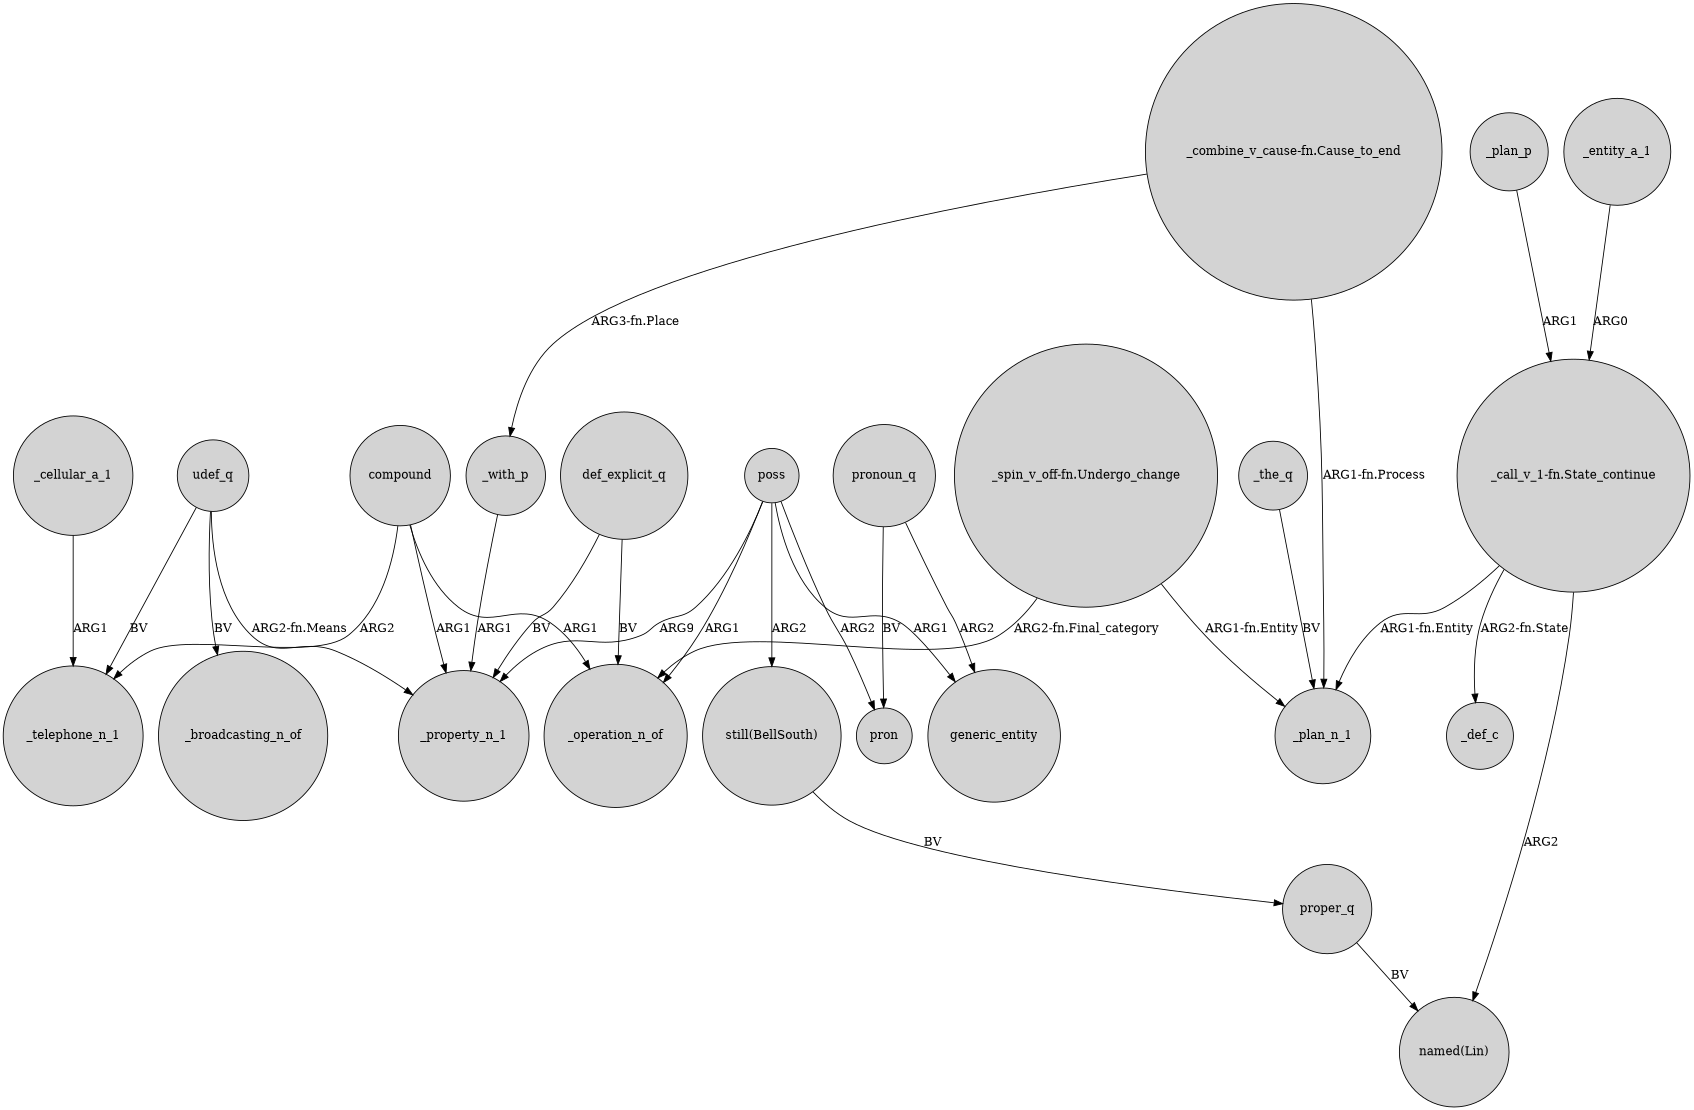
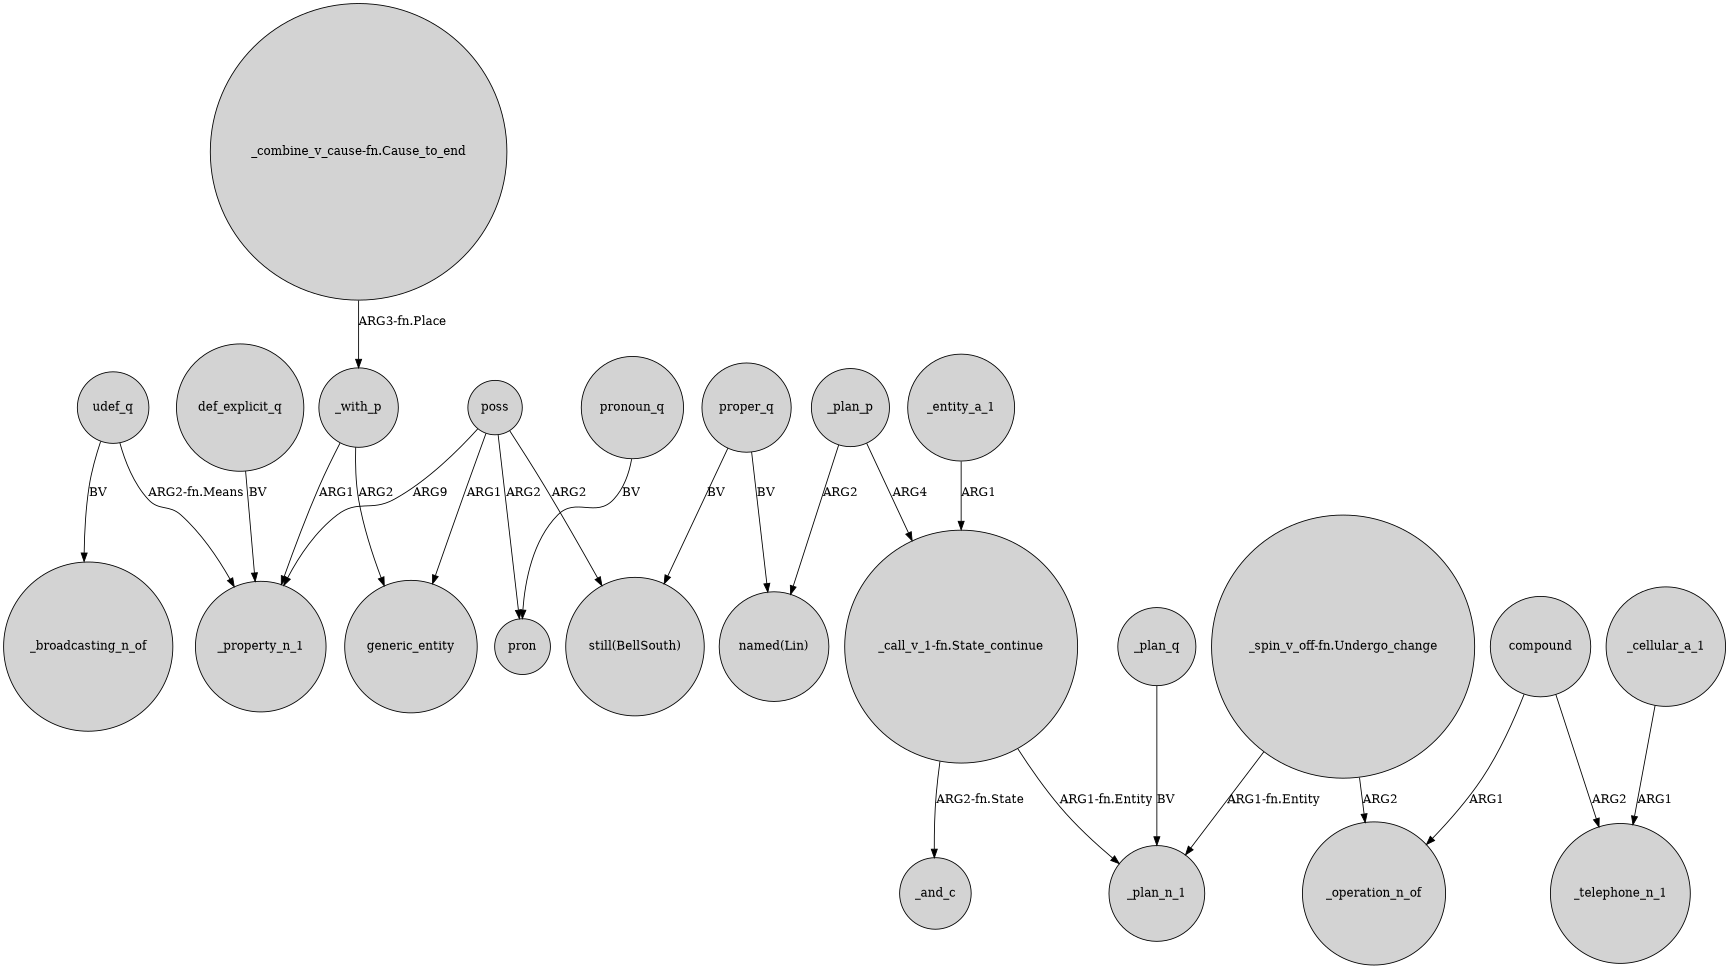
edge "_plan_p" -> "_call_v_1-fn.State_continue": label "ARG1" -> "ARG4"
edge "_entity_a_1" -> "_call_v_1-fn.State_continue": label "ARG0" -> "ARG1"
node "_the_q": label "_the_q" -> "_plan_q"
edge "_combine_v_cause-fn.Cause_to_end" -> "_plan_n_1": removed, label "ARG1-fn.Process"
edge "udef_q" -> "_telephone_n_1": removed, label "BV"
edge "poss" -> "_operation_n_of": removed, label "ARG1"
edge "pronoun_q" -> "generic_entity": now "_with_p" -> "generic_entity"
edge "compound" -> "_property_n_1": removed, label "ARG1"
edge "def_explicit_q" -> "_operation_n_of": removed, label "BV"
edge "_spin_v_off-fn.Undergo_change" -> "_operation_n_of": label "ARG2-fn.Final_category" -> "ARG2"
node "_def_c": label "_def_c" -> "_and_c"
edge "_call_v_1-fn.State_continue" -> "named(Lin)": now "_plan_p" -> "named(Lin)"
edge "still(BellSouth)" -> "proper_q": reversed
